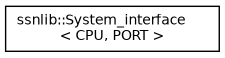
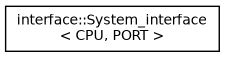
node "ssnlib::System_interface < CPU, PORT >": label "ssnlib::System_interface < CPU, PORT >" -> "interface::System_interface < CPU, PORT >"
